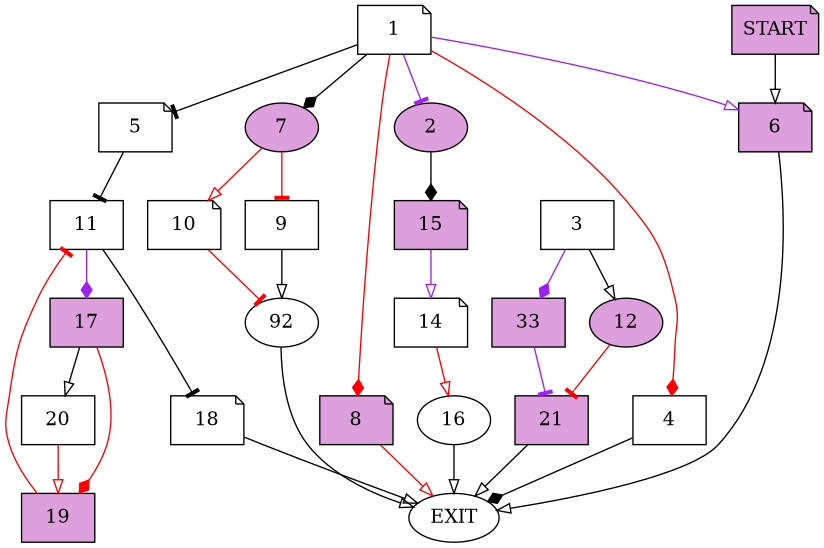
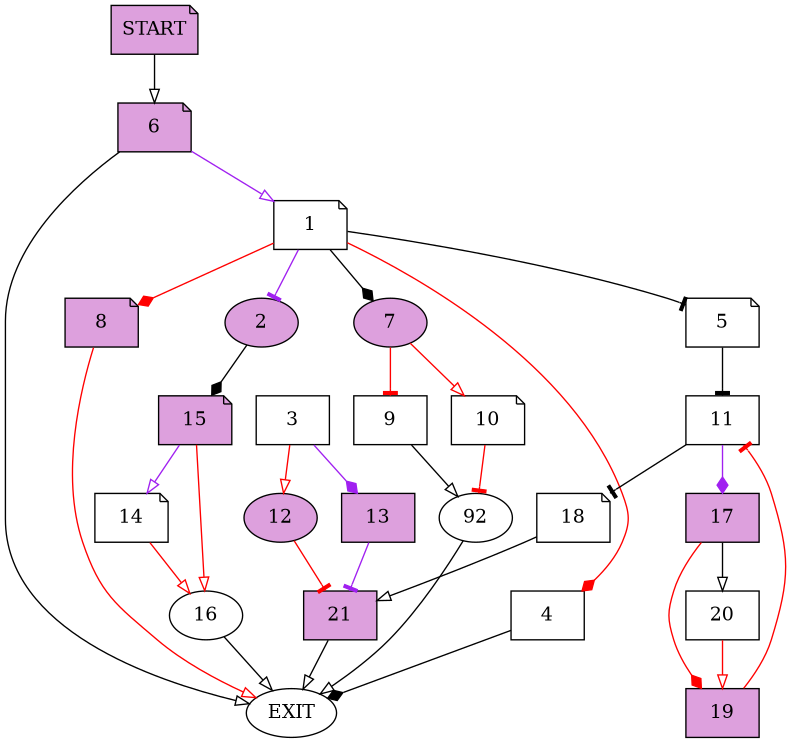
edge "1" -> "6": reversed
edge "3" -> "12": color black -> red
node "33": label "33" -> "13"
edge "18" -> "EXIT": now "18" -> "21"
edge "15" -> "16": added
